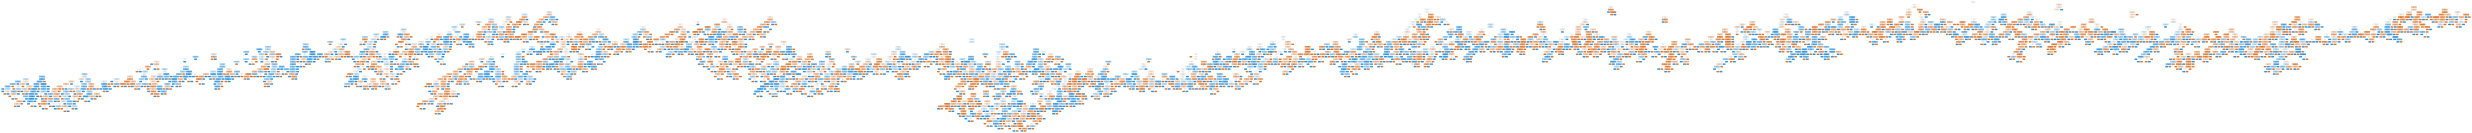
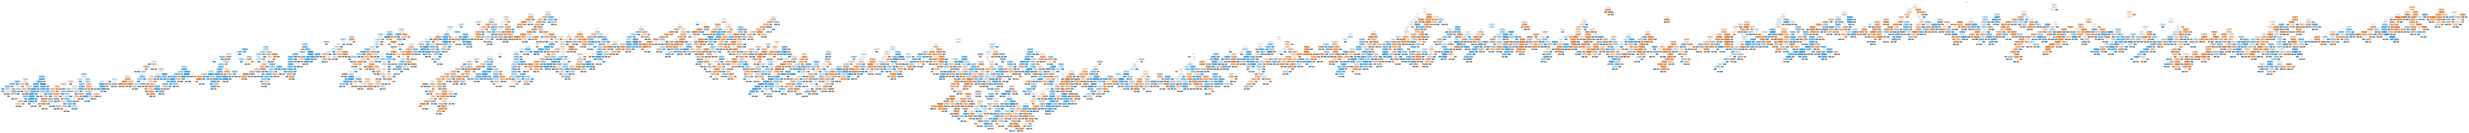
node "gini = 0.0 samples = 8 value = [15, 0] class = SAS": fillcolor #e58139 -> #add7f4
node "gini = 0.0 samples = 11 value = [17, 0] class = SAS": fillcolor #e58139 -> #b9ddf6
node "gini = 0.0 samples = 6 value = [14, 0] class = SAS": added
node "gini = 0.0 samples = 12 value = [0, 24] class = Neutral": removed
node "gini = 0.0 samples = 11 value = [16, 0] class = SAS": removed
node "gini = 0.0 samples = 9 value = [0, 20] class = Neutral": fillcolor #399de5 -> #f1b991
node "gini = 0.0 samples = 14 value = [0, 28] class = Neutral": fillcolor #efb185 -> #399de5
node "gini = 0.0 samples = 10 value = [0, 16] class = Neutral": fillcolor #399de5 -> #a2d1f3
node "gini = 0.0 samples = 8 value = [16, 0] class = SAS": fillcolor #fcf2ea -> #e58139
node "gini = 0.0 samples = 9 value = [11, 0] class = SAS": removed
node "gini = 0.0 samples = 8 value = [0, 19] class = Neutral": added
node "gini = 0.0 samples = 13 value = [21, 0] class = SAS": fillcolor #81c0ee -> #e58139
node "gini = 0.0 samples = 13 value = [18, 0] class = SAS": removed
node "gini = 0.0 samples = 13 value = [0, 22] class = Neutral": fillcolor #fefbf9 -> #399de5
node "gini = 0.0 samples = 8 value = [17, 0] class = SAS": added
node "gini = 0.0 samples = 10 value = [20, 0] class = SAS": added
node "gini = 0.0 samples = 3 value = [9, 0] class = SAS": fillcolor #e58139 -> #64b2eb
